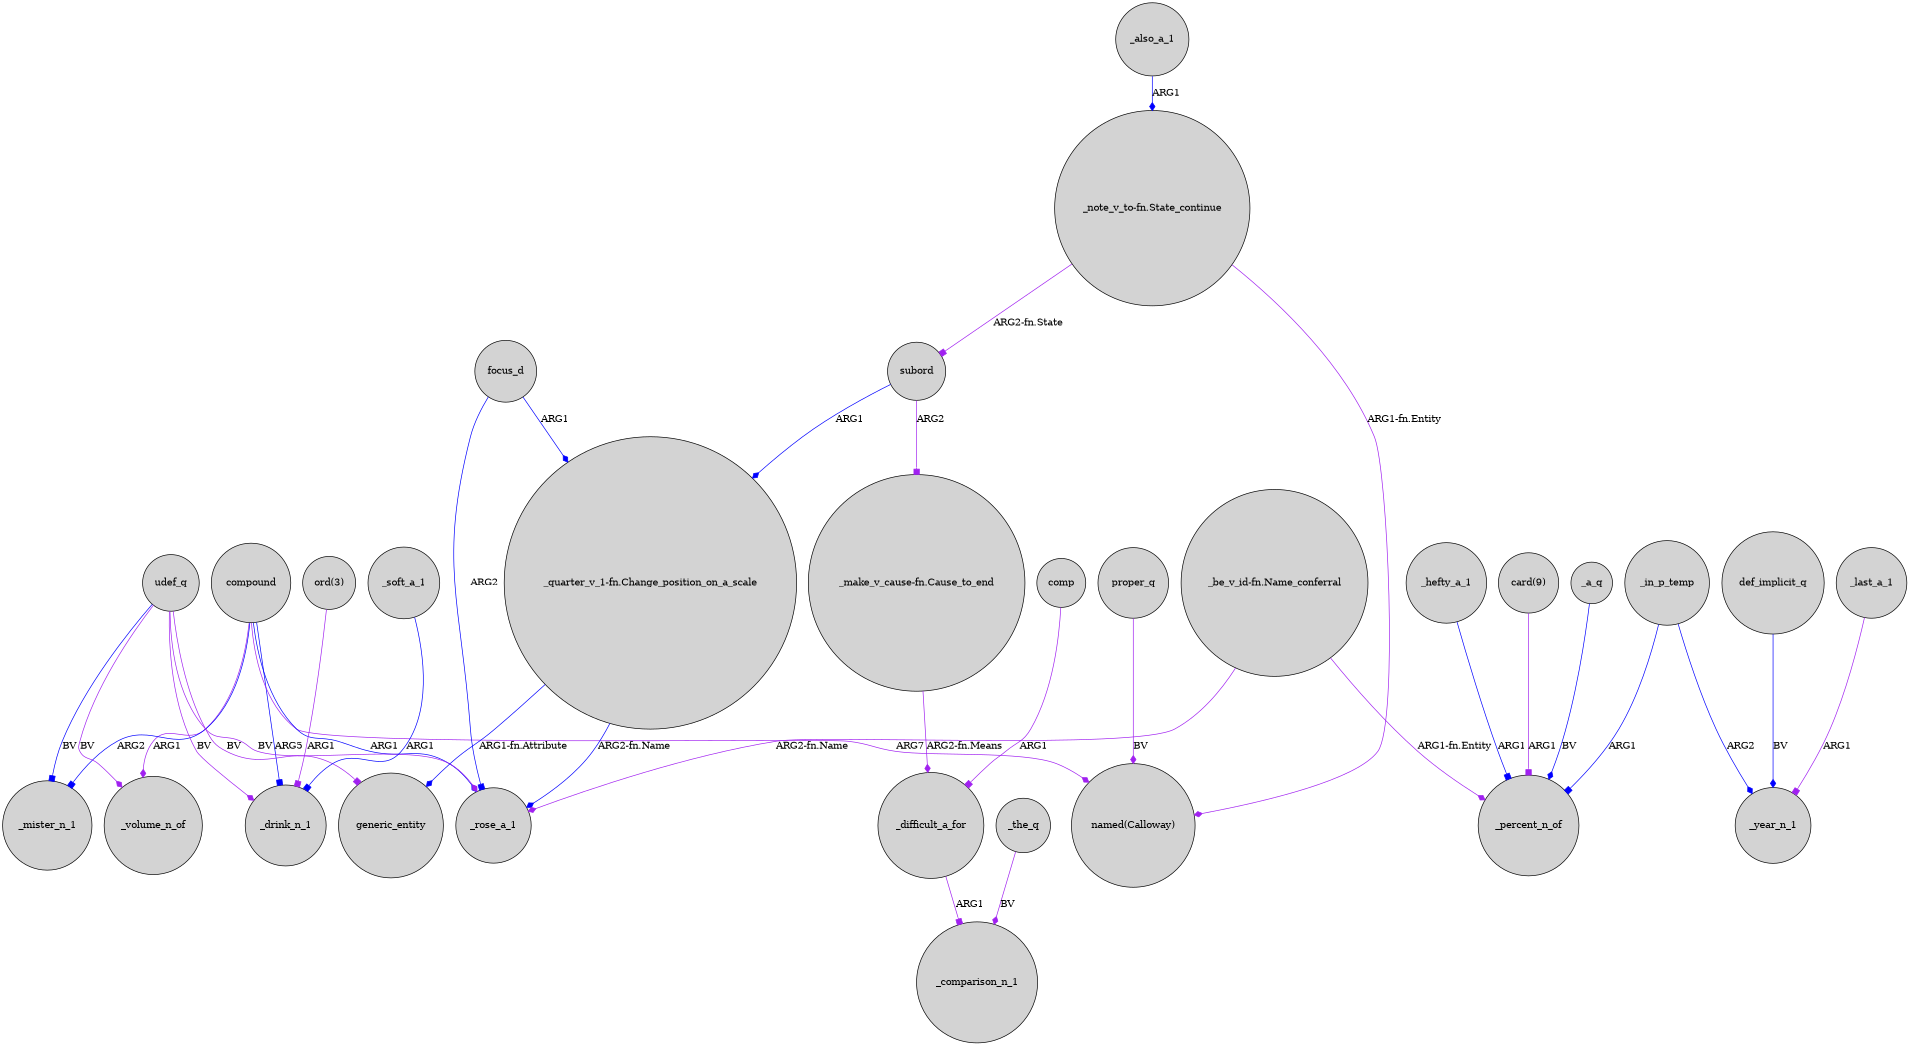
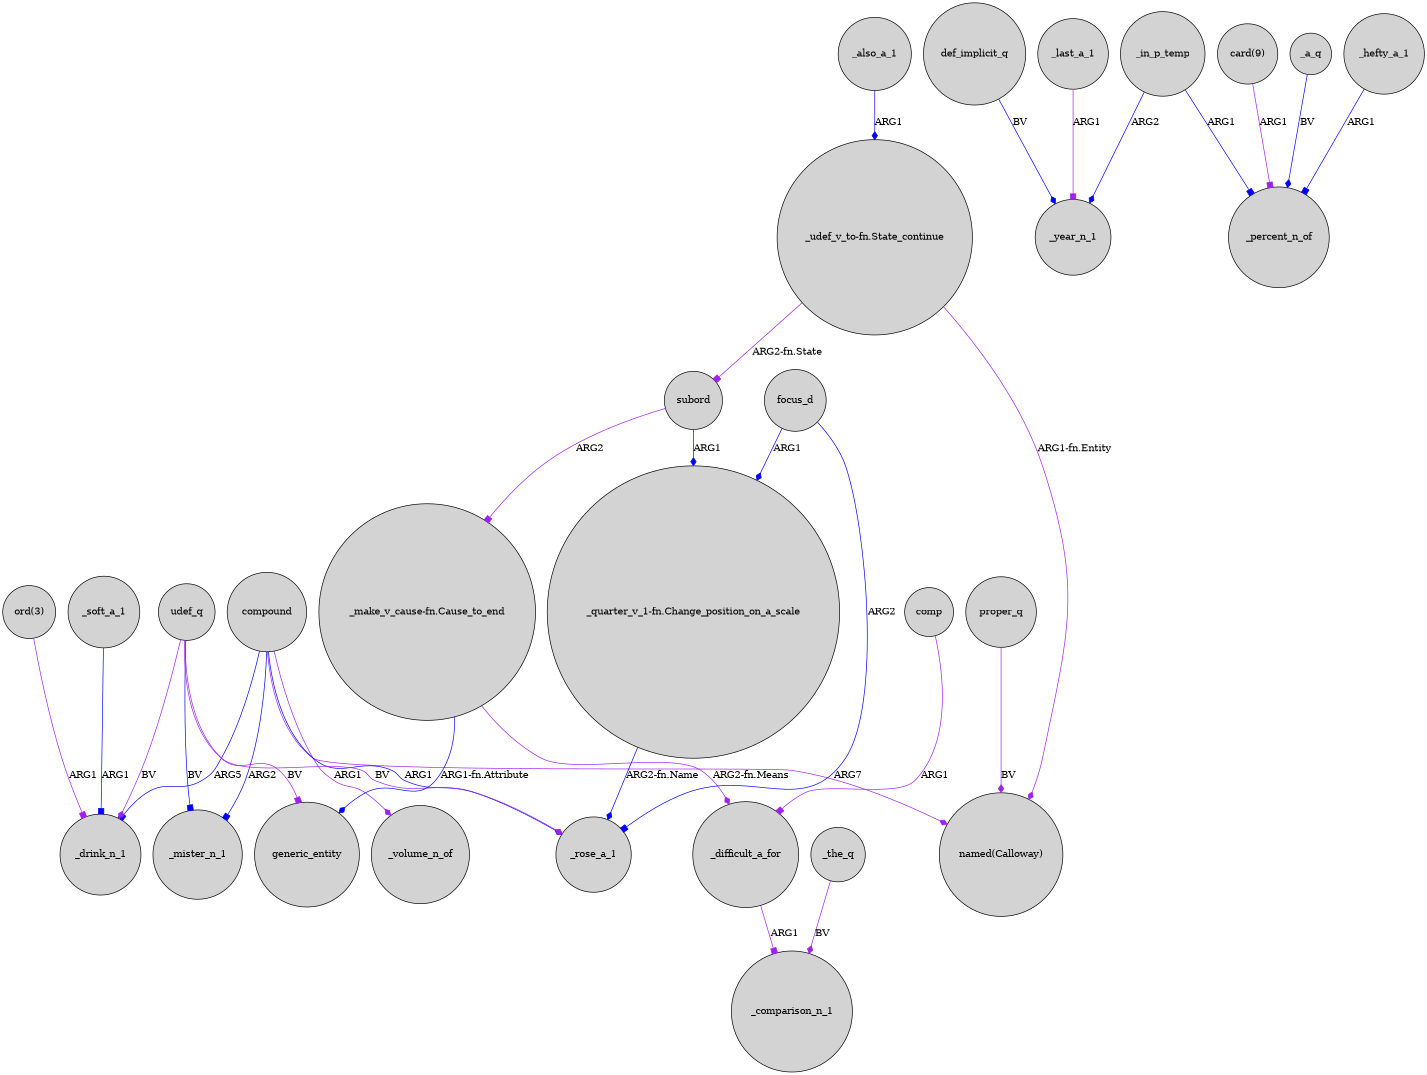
node "_note_v_to-fn.State_continue": label "_note_v_to-fn.State_continue" -> "_udef_v_to-fn.State_continue"
node "_be_v_id-fn.Name_conferral": removed
edge "udef_q" -> "_volume_n_of": removed, label "BV"
edge "_quarter_v_1-fn.Change_position_on_a_scale" -> "generic_entity": now "_make_v_cause-fn.Cause_to_end" -> "generic_entity"
